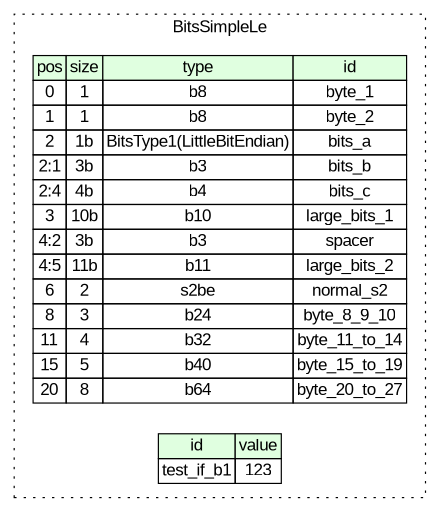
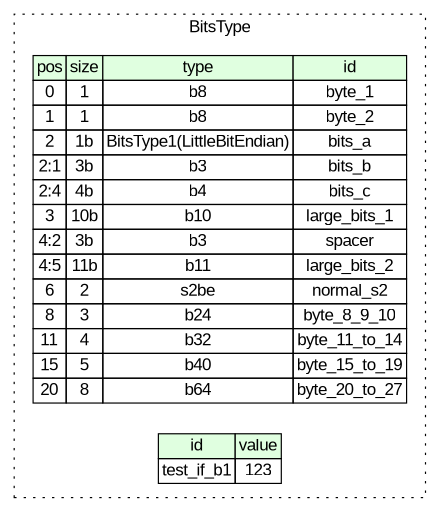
cluster "BitsSimpleLe": label "BitsSimpleLe" -> "BitsType"
